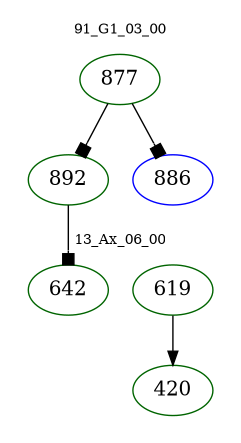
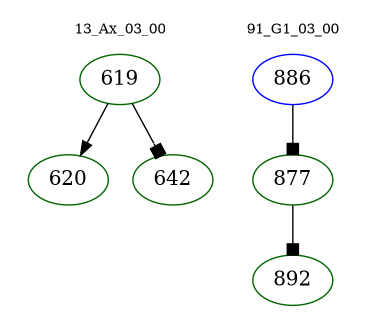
edge "877" -> "886": reversed
edge "892" -> "642": now "619" -> "642"
cluster "13_Ax_06_00": label "13_Ax_06_00" -> "13_Ax_03_00"
node "420": label "420" -> "620"
